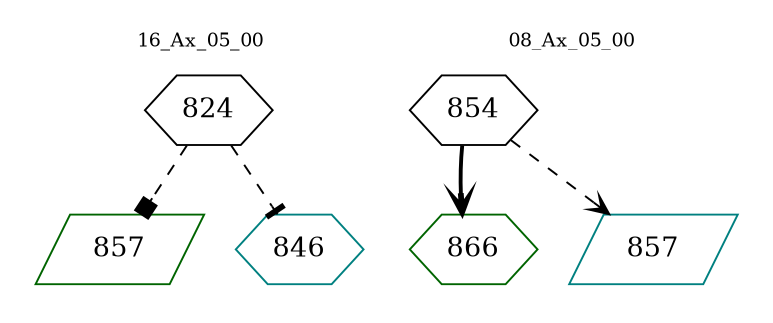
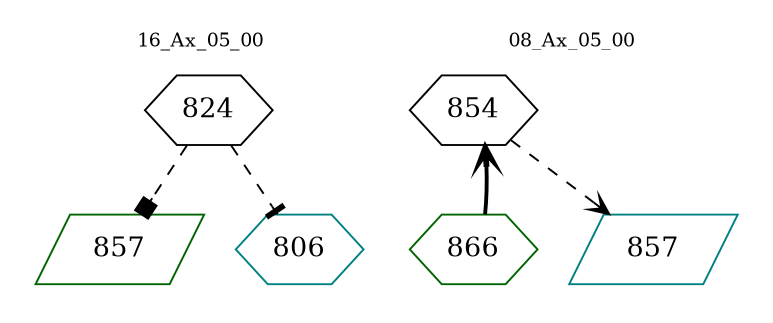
edge "854" -> "866": reversed
node "846": label "846" -> "806"
